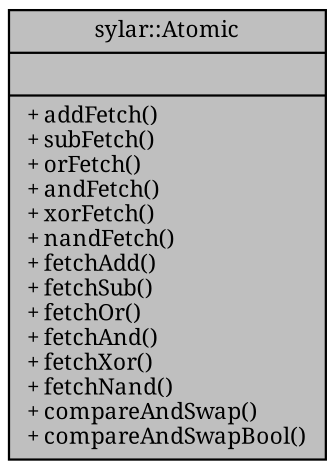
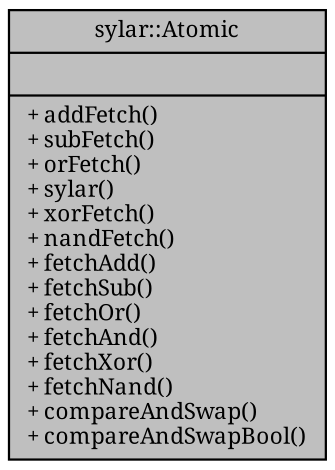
node "sylar::Atomic": text "+ andFetch()" -> "+ sylar()"
